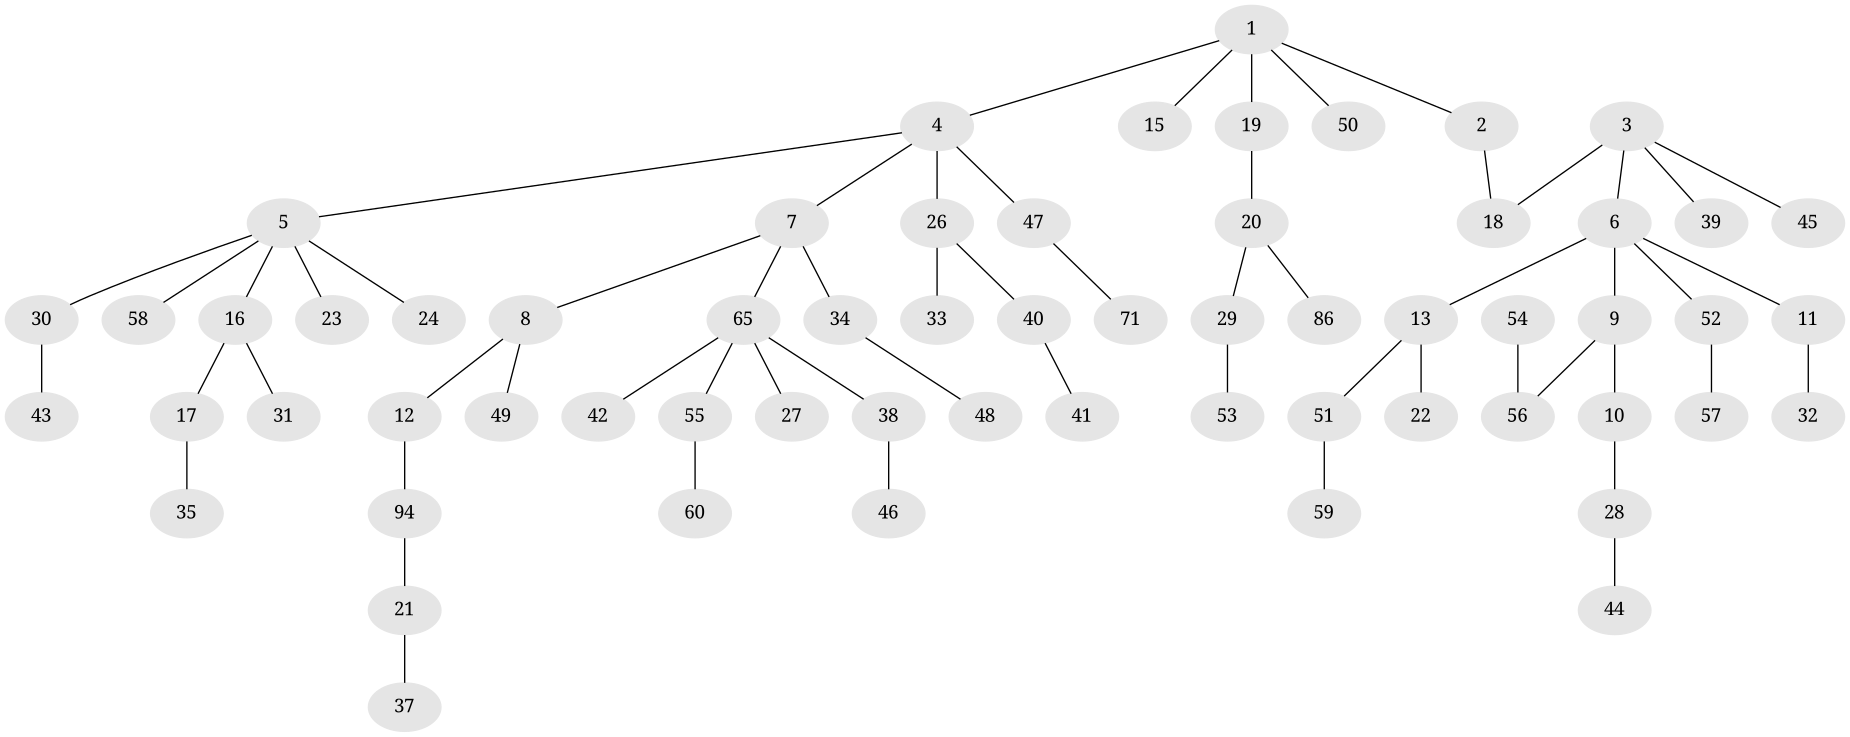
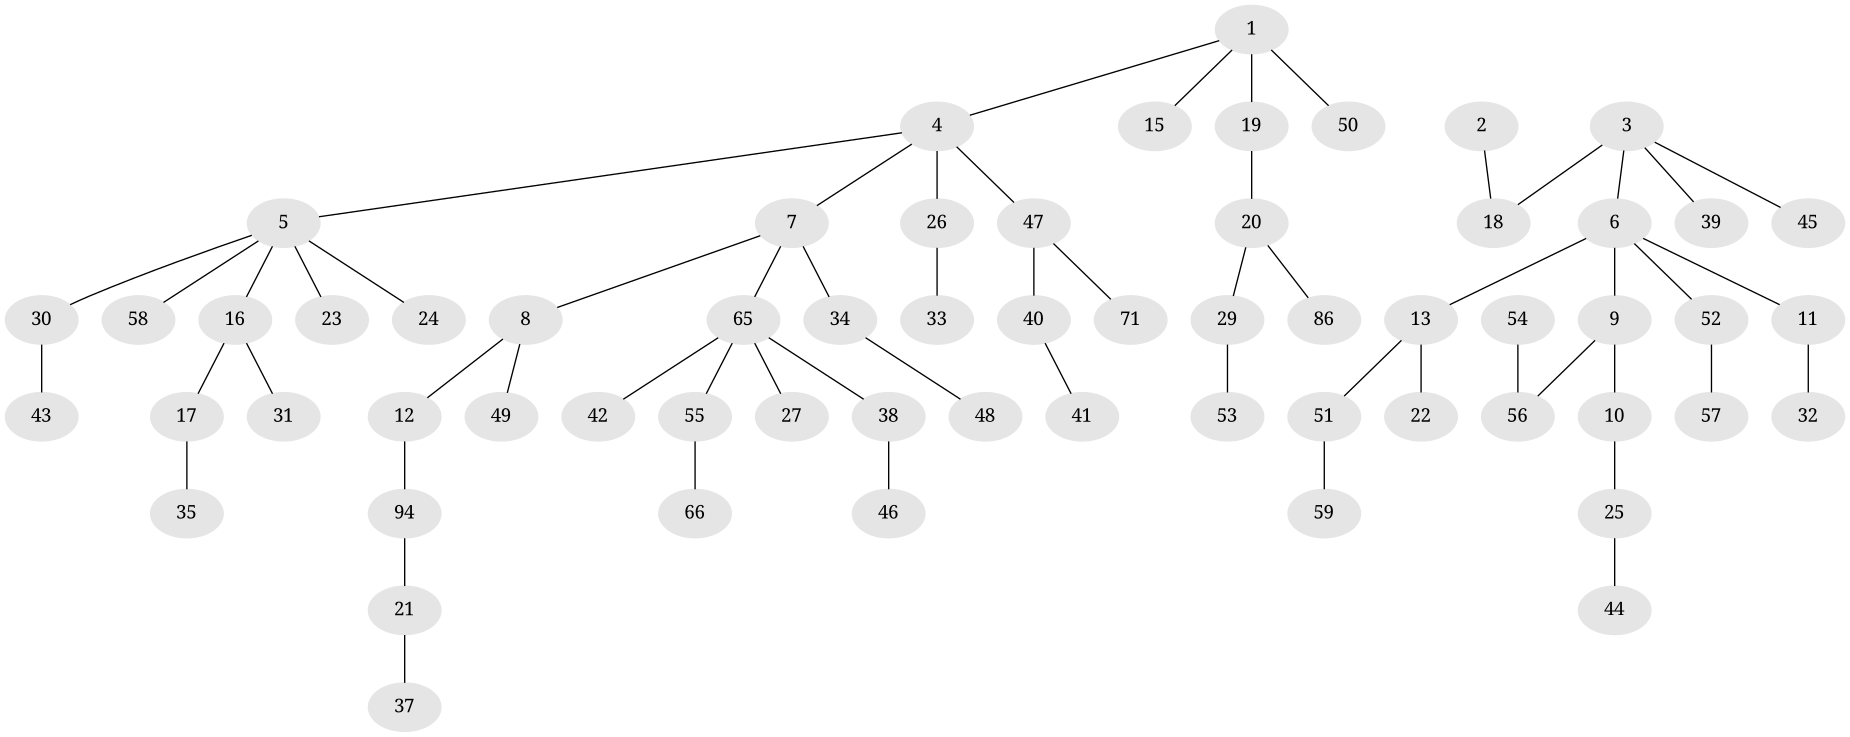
edge "1" -- "2": removed
edge "26" -- "40": now "47" -- "40"
node "60": label "60" -> "66"
node "28": label "28" -> "25"
